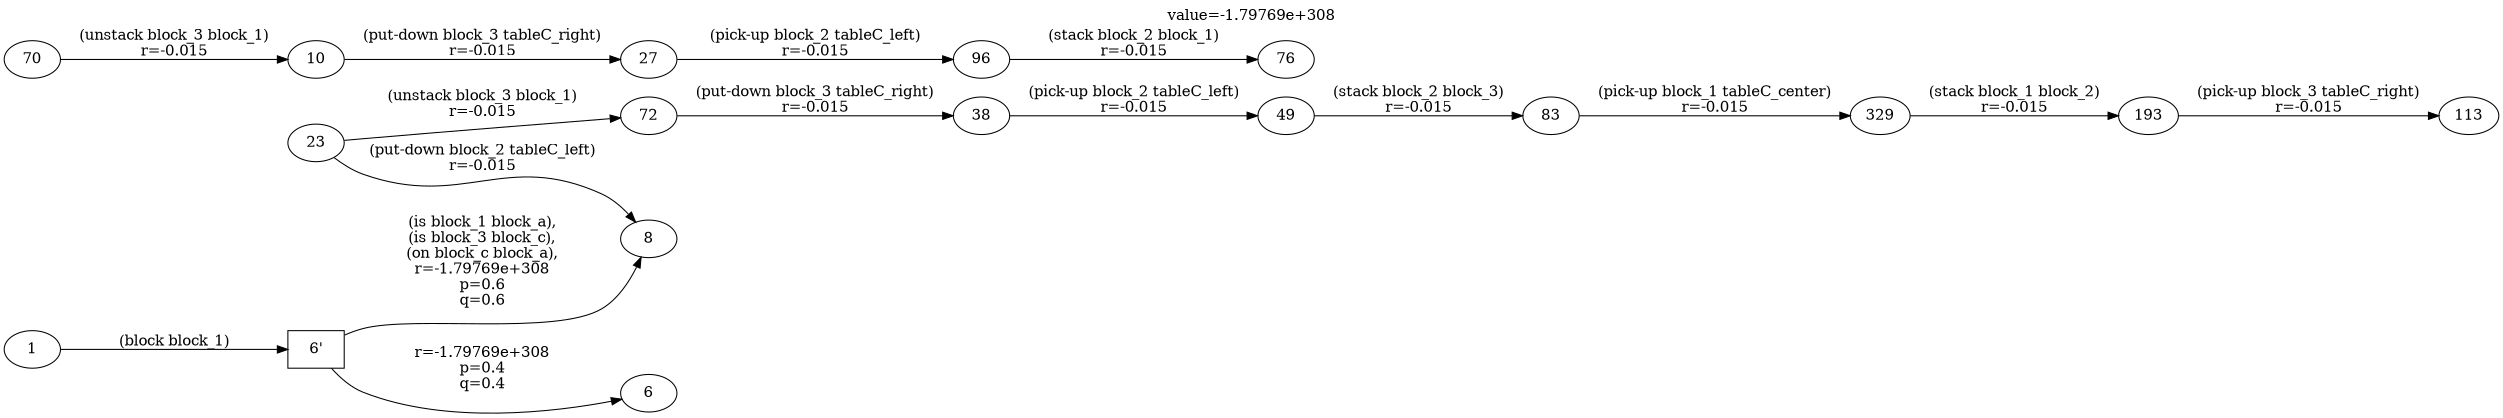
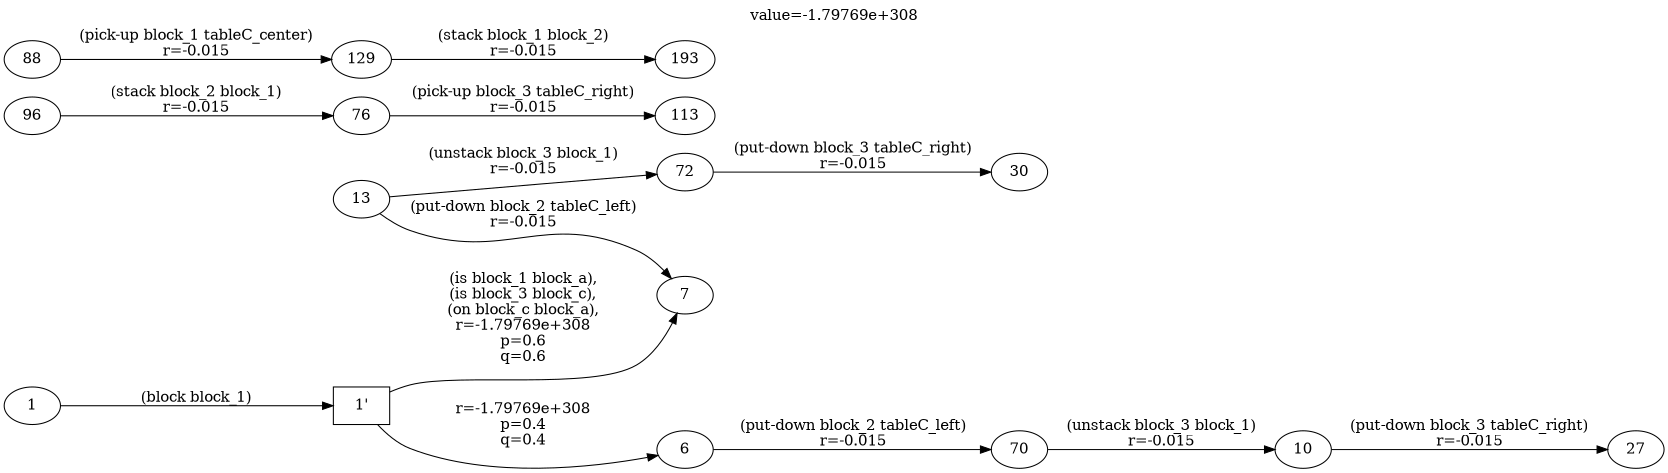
edge "27" -> "96": removed, label "(pick-up block_2 tableC_left) r=-0.015"
node "38": label "38" -> "30"
node "49": removed
node "83": label "83" -> "88"
node "329": label "329" -> "129"
edge "193" -> "113": now "76" -> "113"
node "23": label "23" -> "13"
node "8": label "8" -> "7"
node "6'": label "6'" -> "1'"
edge "6" -> "70": added, label "(put-down block_2 tableC_left) r=-0.015"
